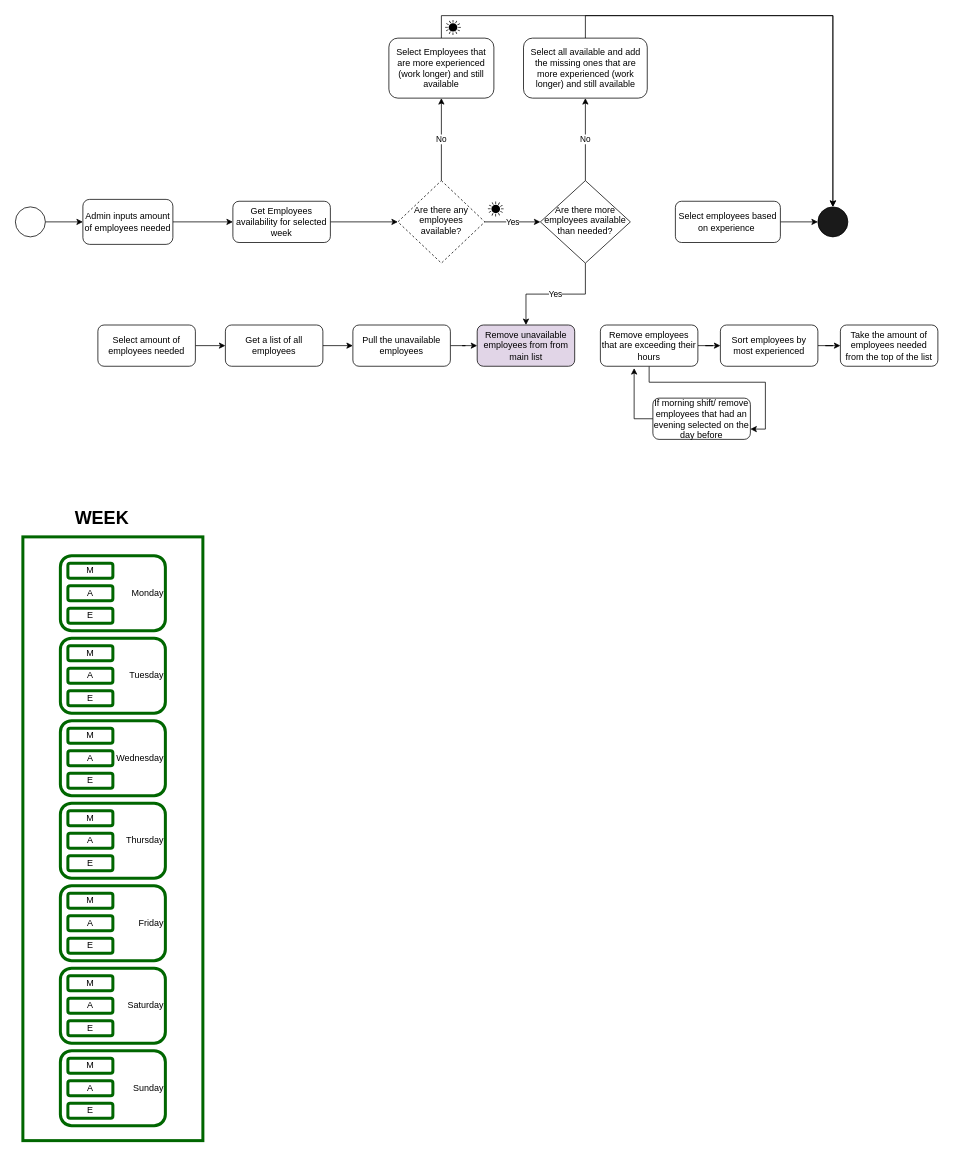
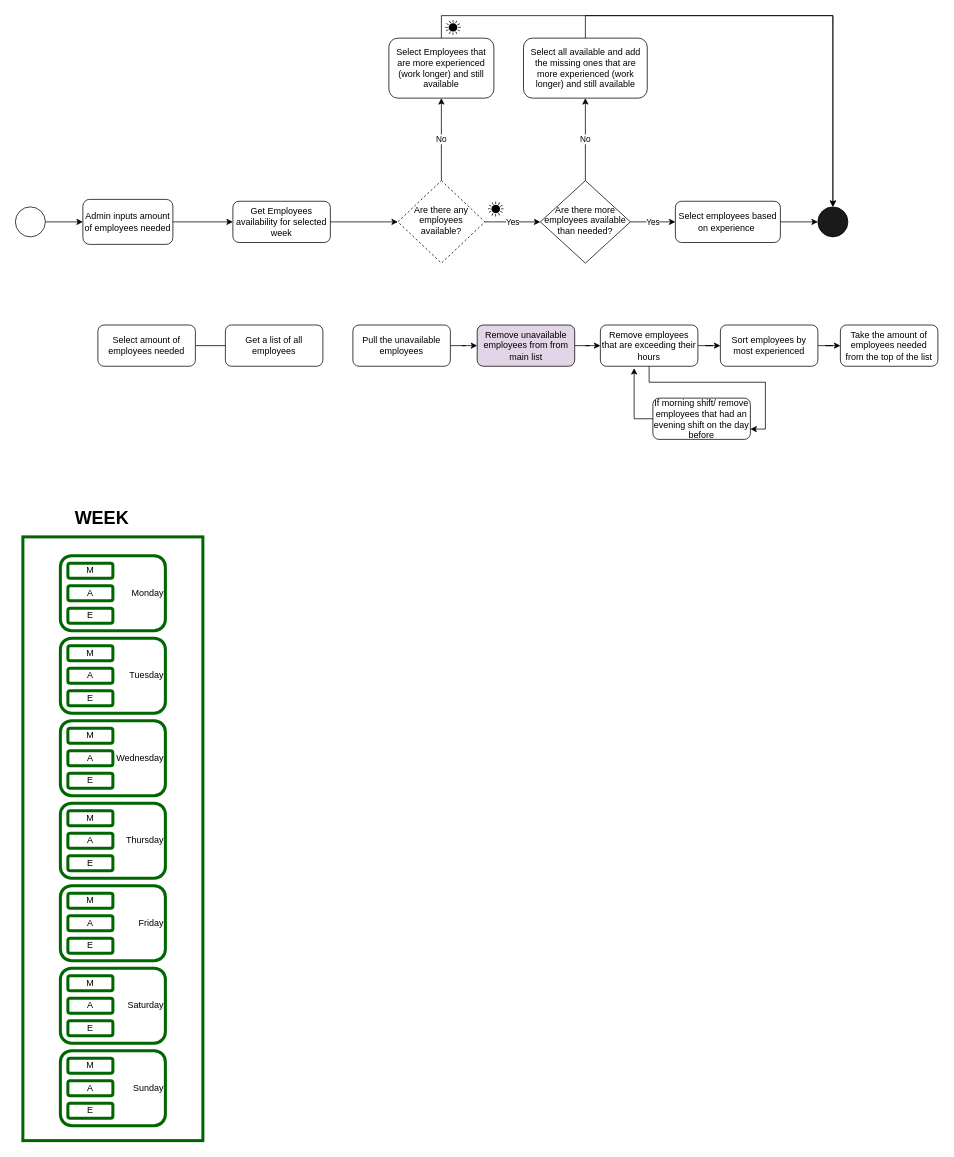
edge "Are there more employees available than needed?" -> "Remove unavailable employees from from main list": now "Are there more employees available than needed?" -> "Select employees based on experience"
edge "Select amount of employees needed" -> "Get a list of all employees": arrowhead classic -> none
edge "Get a list of all employees" -> "Pull the unavailable employees": removed
edge "Remove unavailable employees from from main list" -> "Remove employees that are exceeding their hours": added
node "If morning shift/ remove employees that had an evening selected on the day before": label "If morning shift/ remove employees that had an evening selected on the day before" -> "If morning shift/ remove employees that had an evening shift on the day before"
